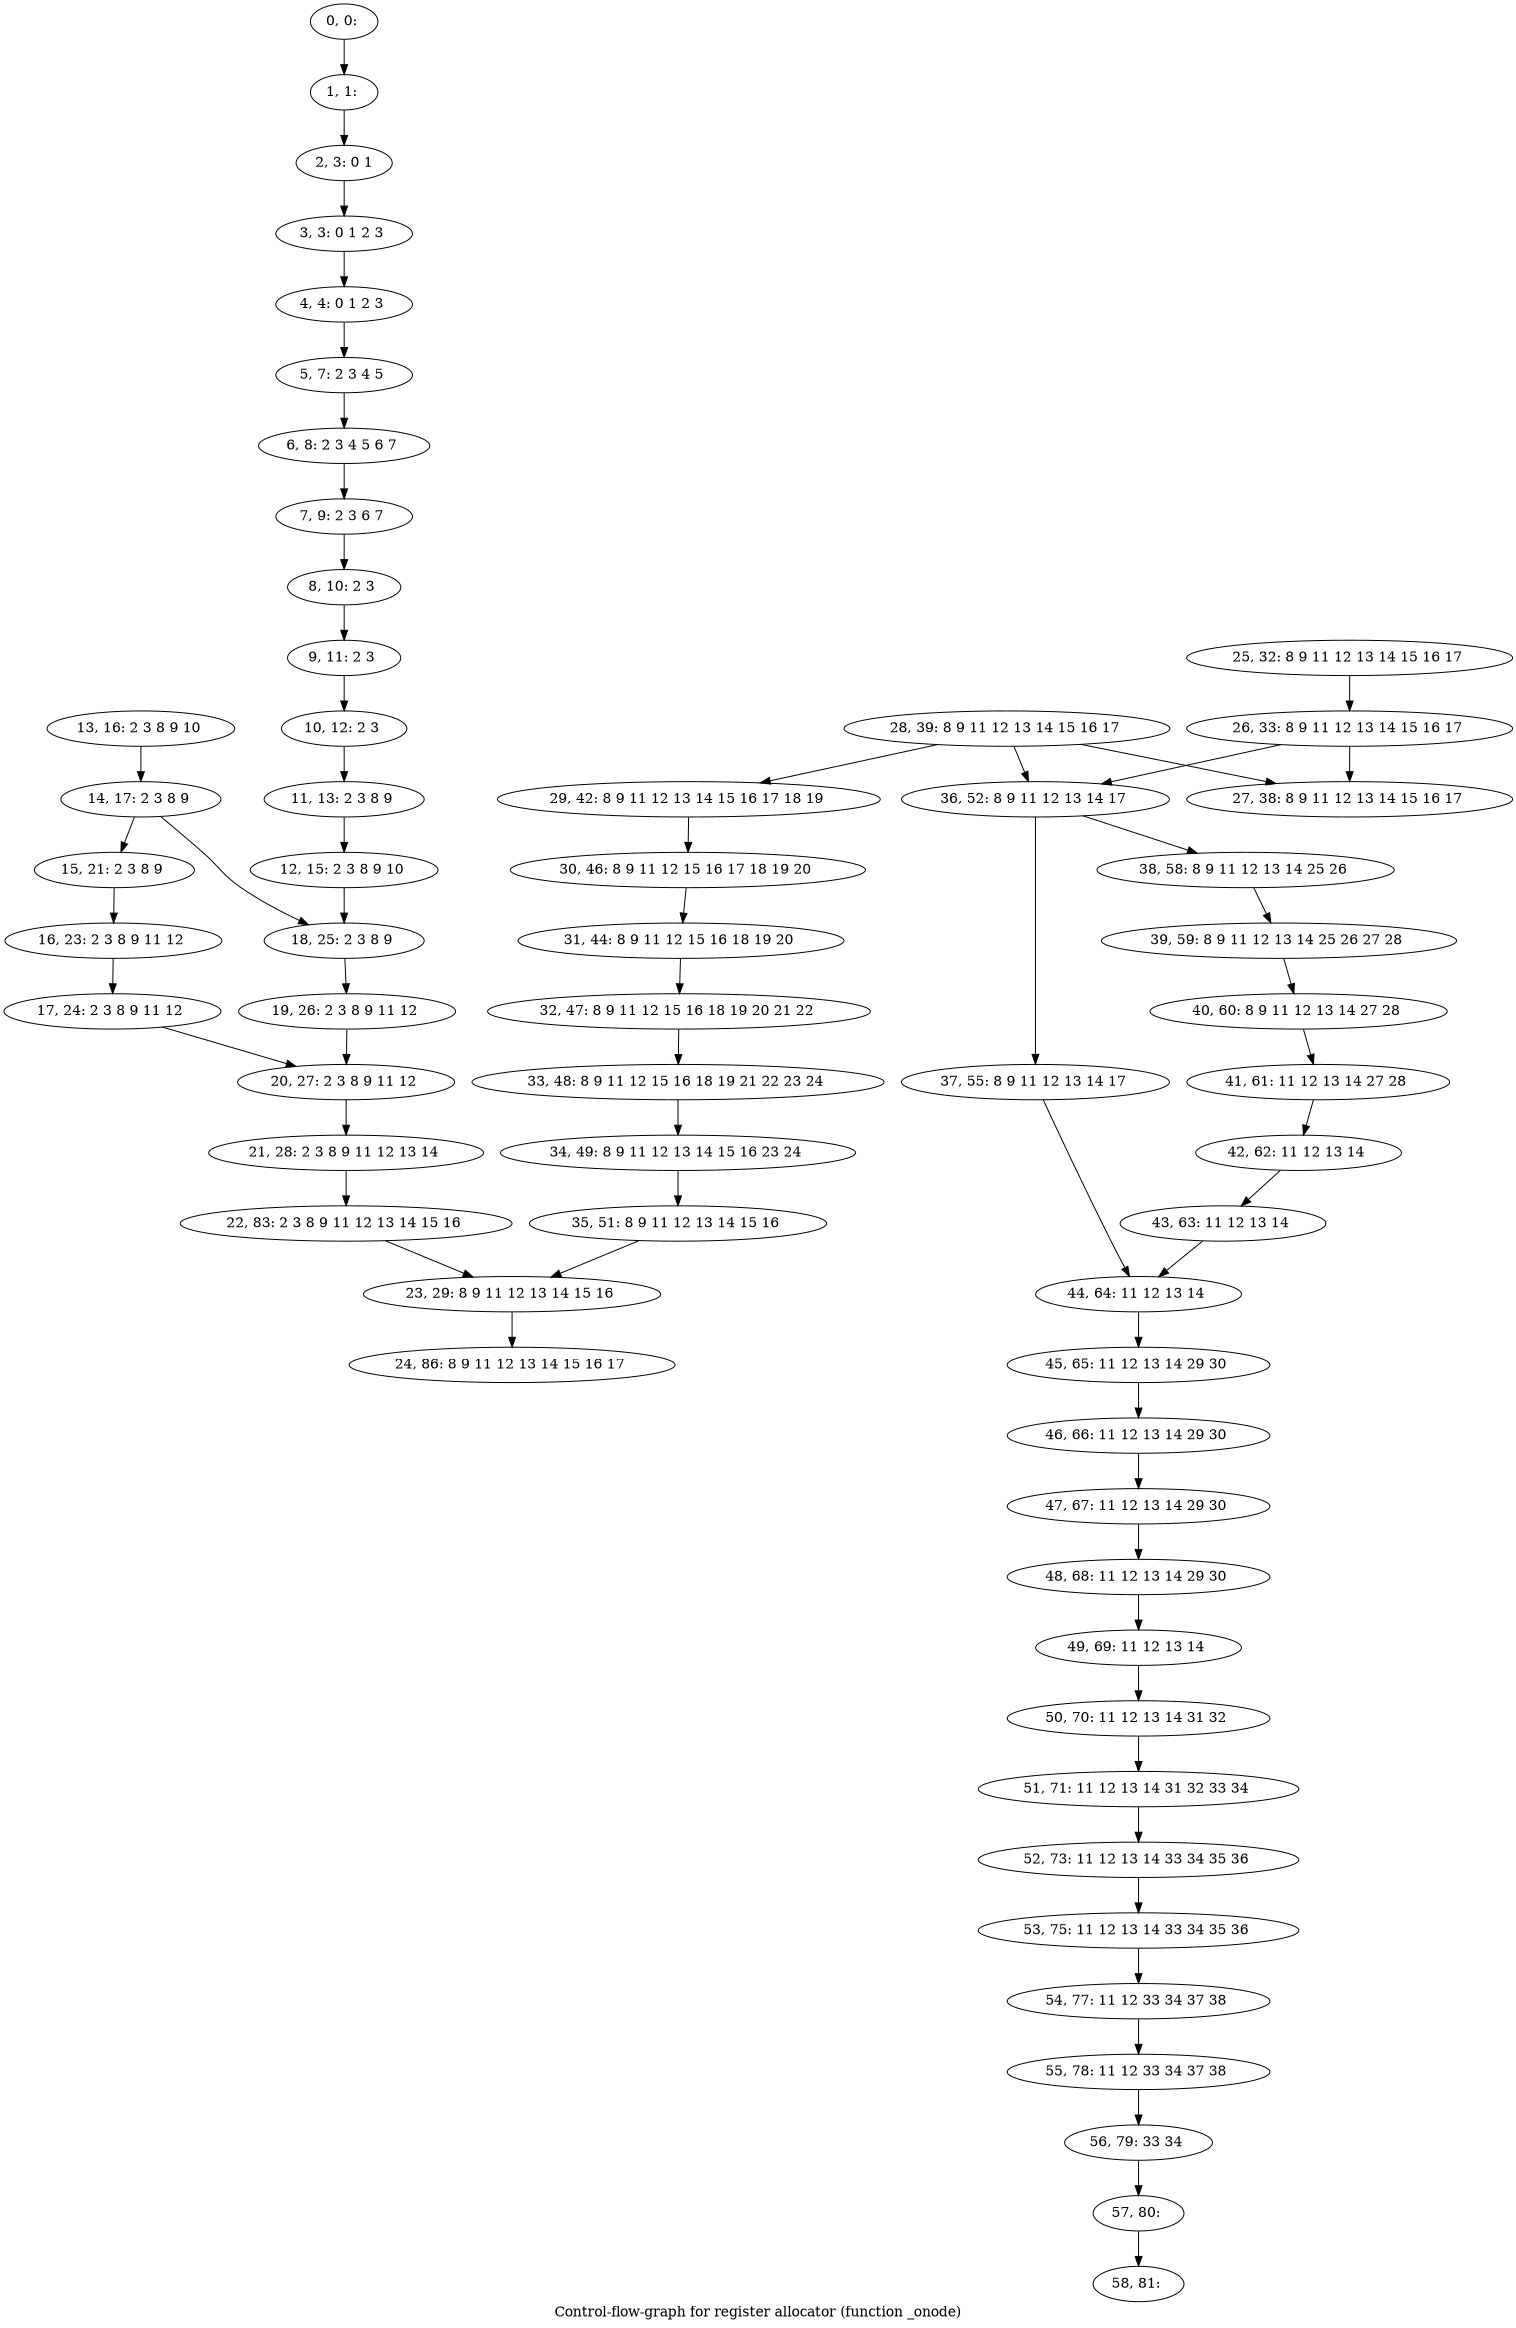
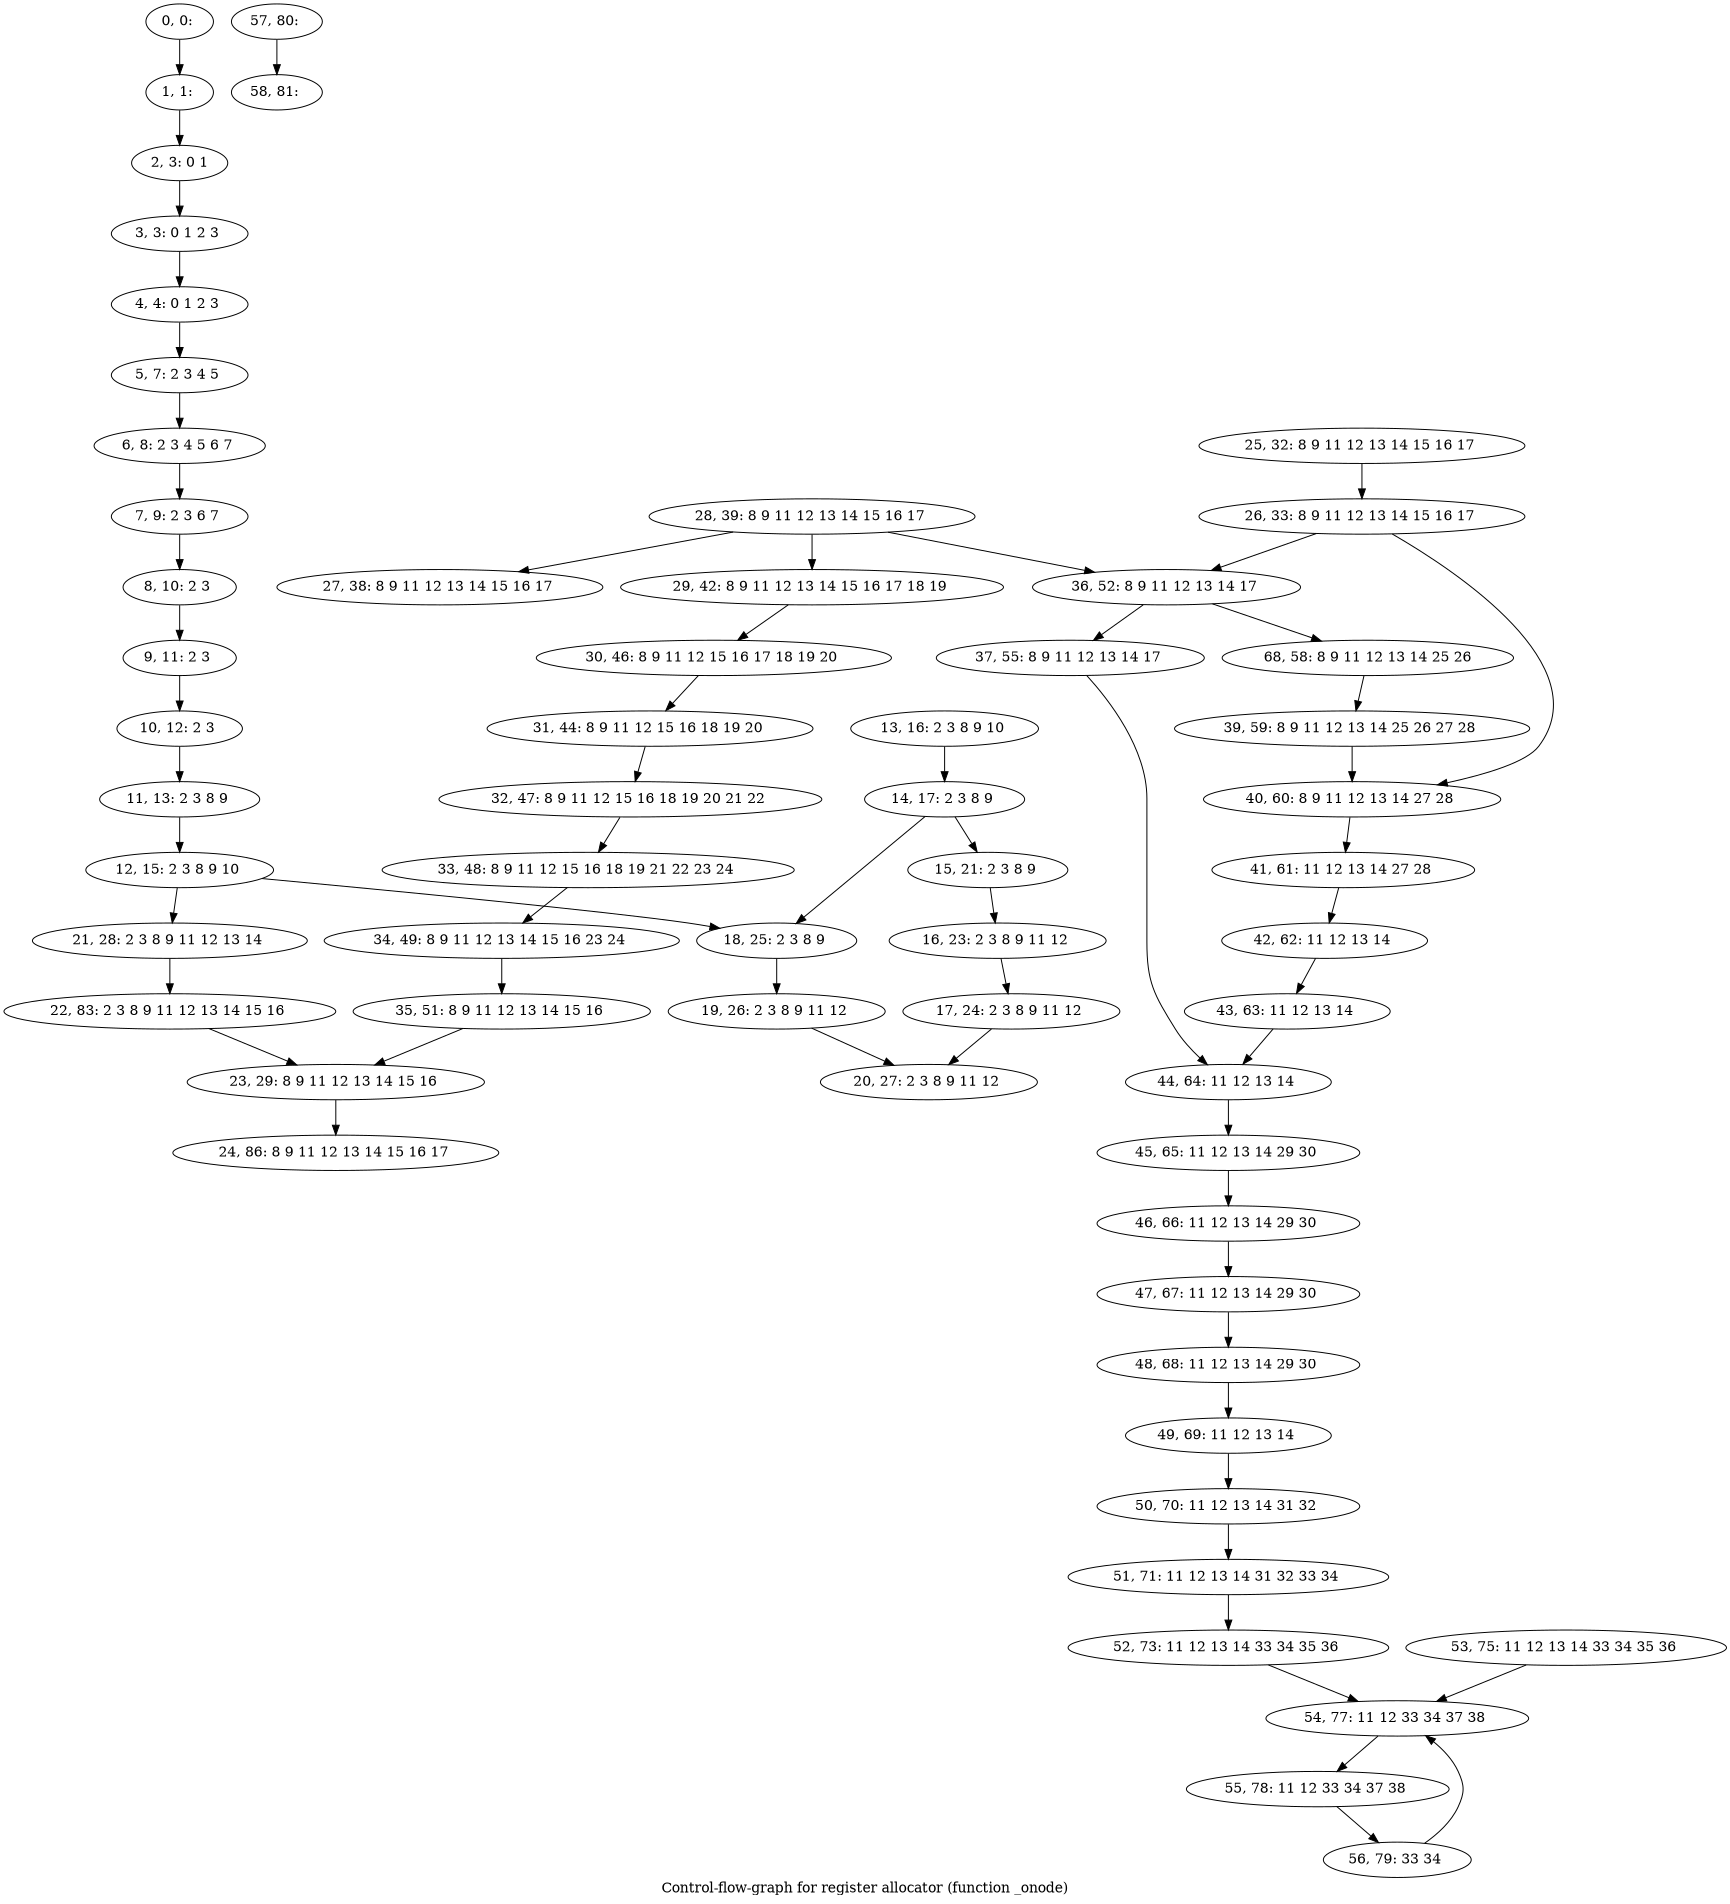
edge "26, 33: 8 9 11 12 13 14 15 16 17" -> "27, 38: 8 9 11 12 13 14 15 16 17": now "26, 33: 8 9 11 12 13 14 15 16 17" -> "40, 60: 8 9 11 12 13 14 27 28"
node "38, 58: 8 9 11 12 13 14 25 26": label "38, 58: 8 9 11 12 13 14 25 26" -> "68, 58: 8 9 11 12 13 14 25 26"
edge "20, 27: 2 3 8 9 11 12" -> "21, 28: 2 3 8 9 11 12 13 14": now "12, 15: 2 3 8 9 10" -> "21, 28: 2 3 8 9 11 12 13 14"
edge "52, 73: 11 12 13 14 33 34 35 36" -> "53, 75: 11 12 13 14 33 34 35 36": now "52, 73: 11 12 13 14 33 34 35 36" -> "54, 77: 11 12 33 34 37 38"
edge "56, 79: 33 34" -> "57, 80:": now "56, 79: 33 34" -> "54, 77: 11 12 33 34 37 38"
